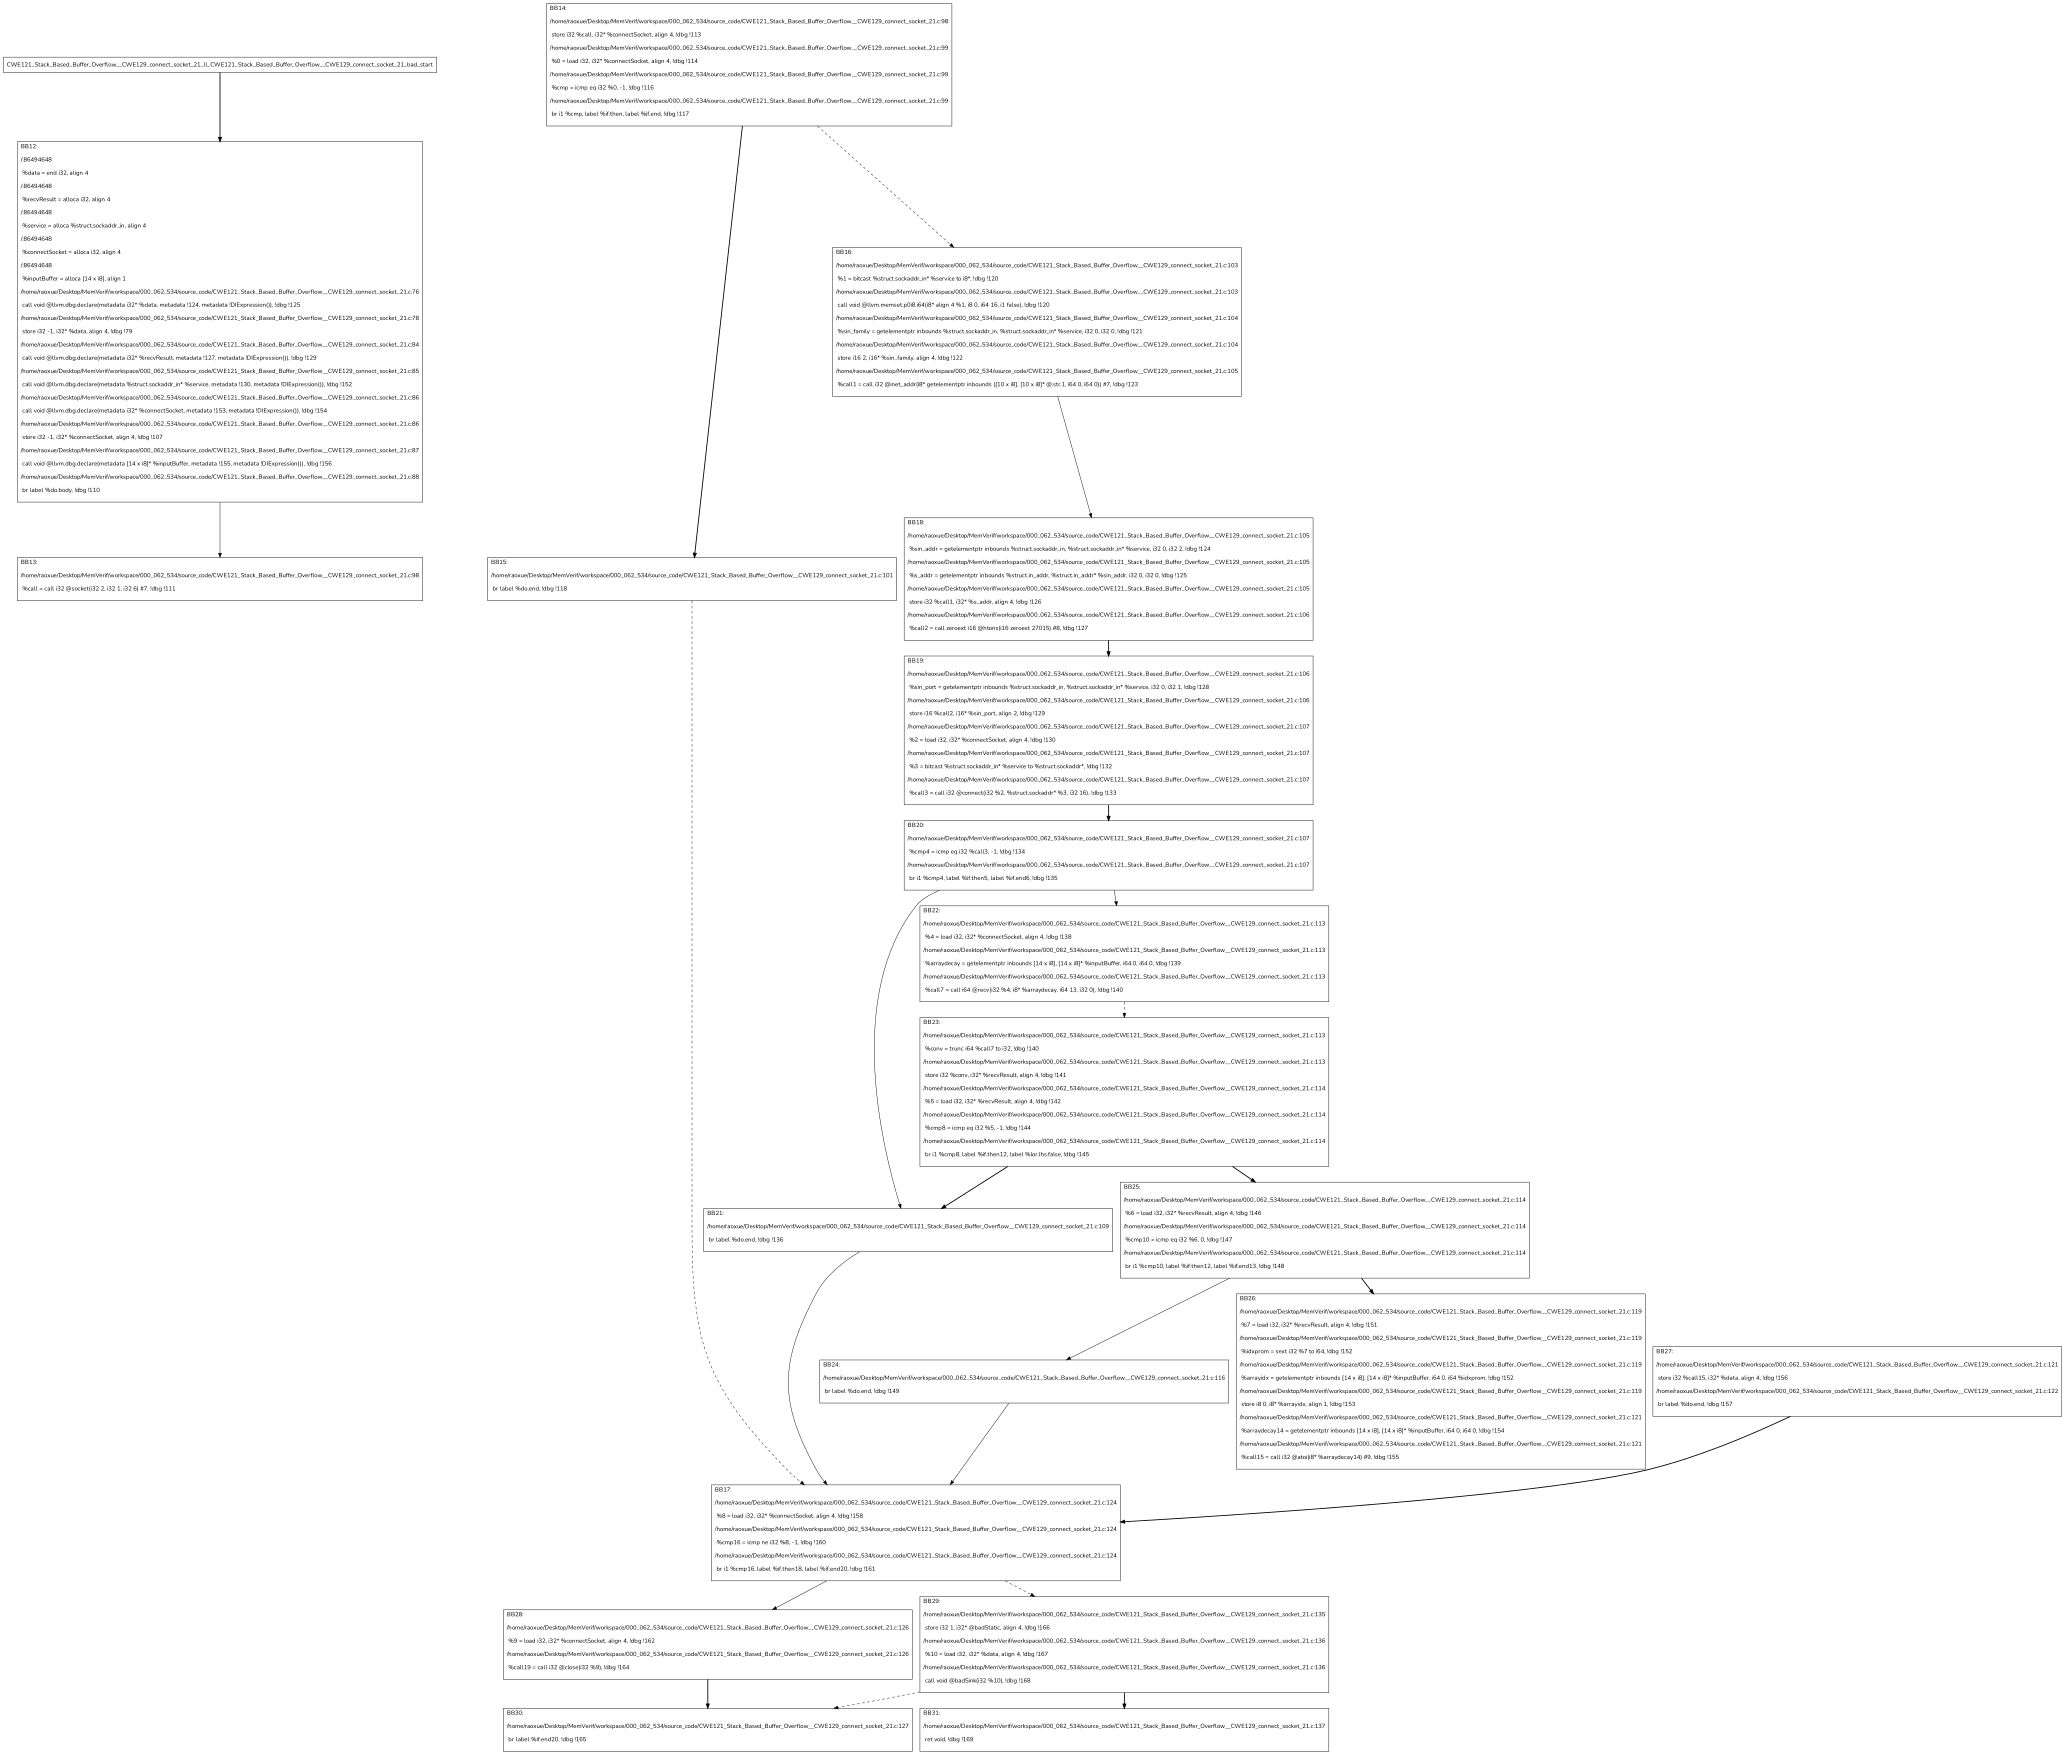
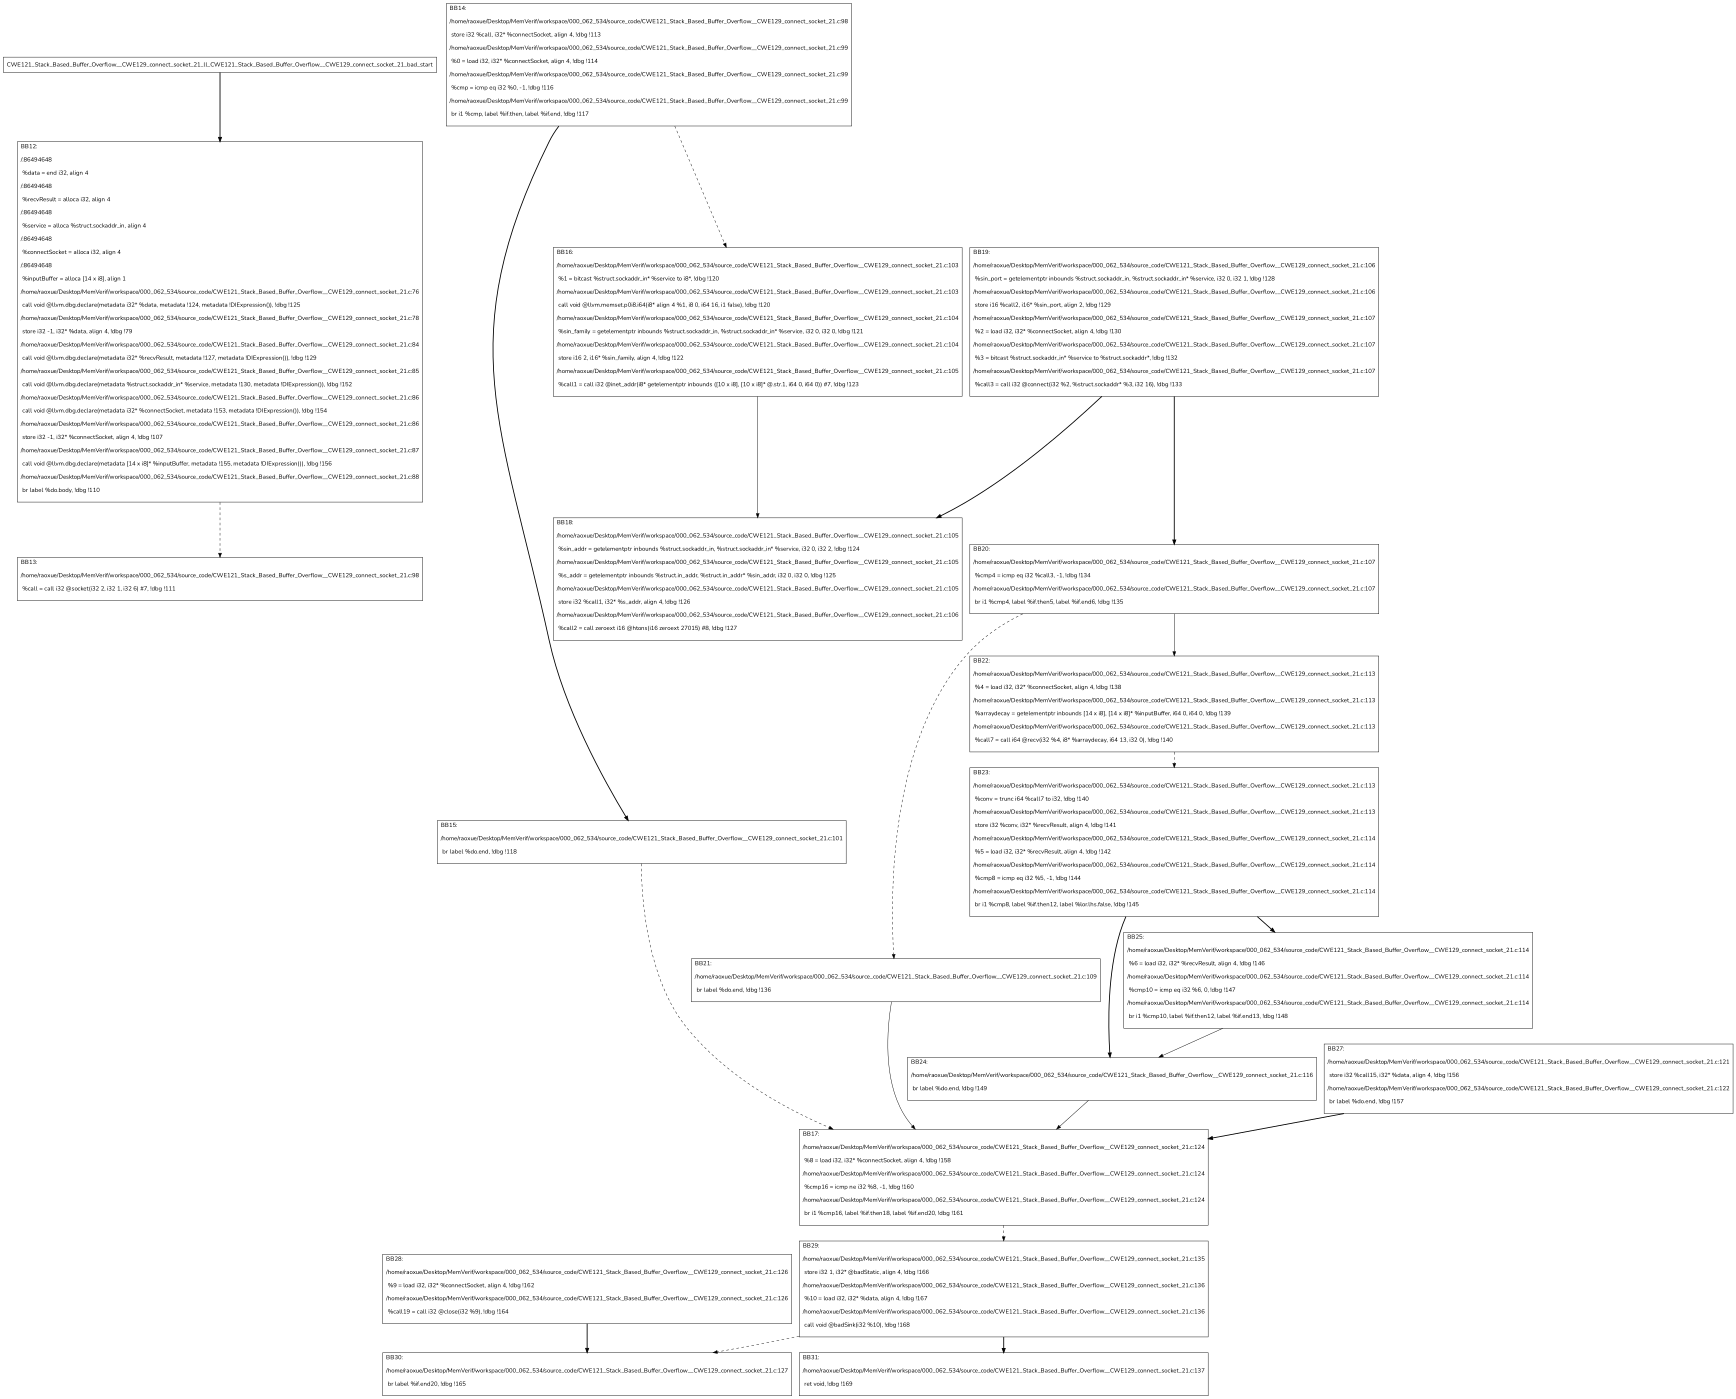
edge "BB12:" -> "BB13:": style solid -> dashed
edge "BB18:" -> "BB19:": reversed
edge "BB20:" -> "BB21:": style solid -> dashed
edge "BB23:" -> "BB21:": now "BB23:" -> "BB24:"
node "BB26:": removed
edge "BB17:" -> "BB28:": removed
